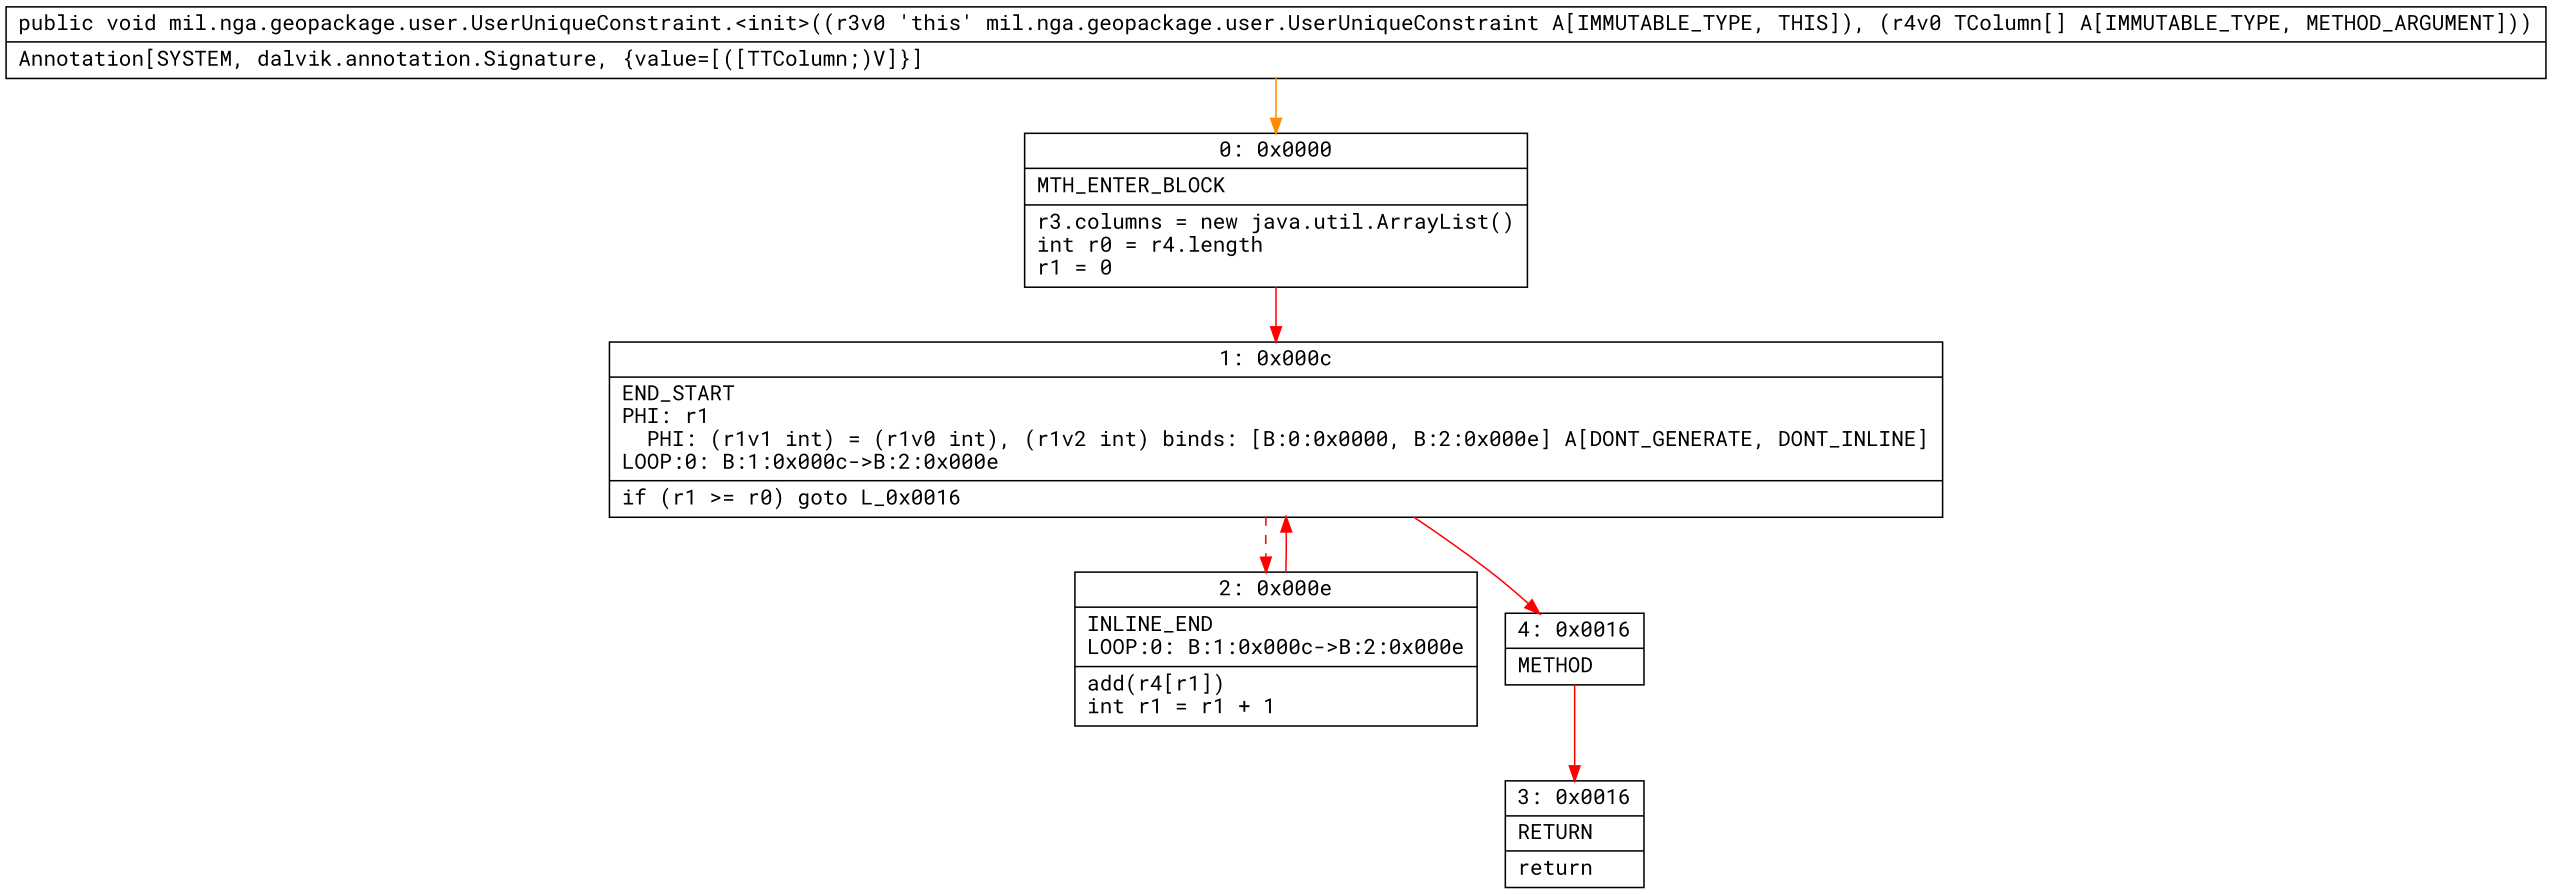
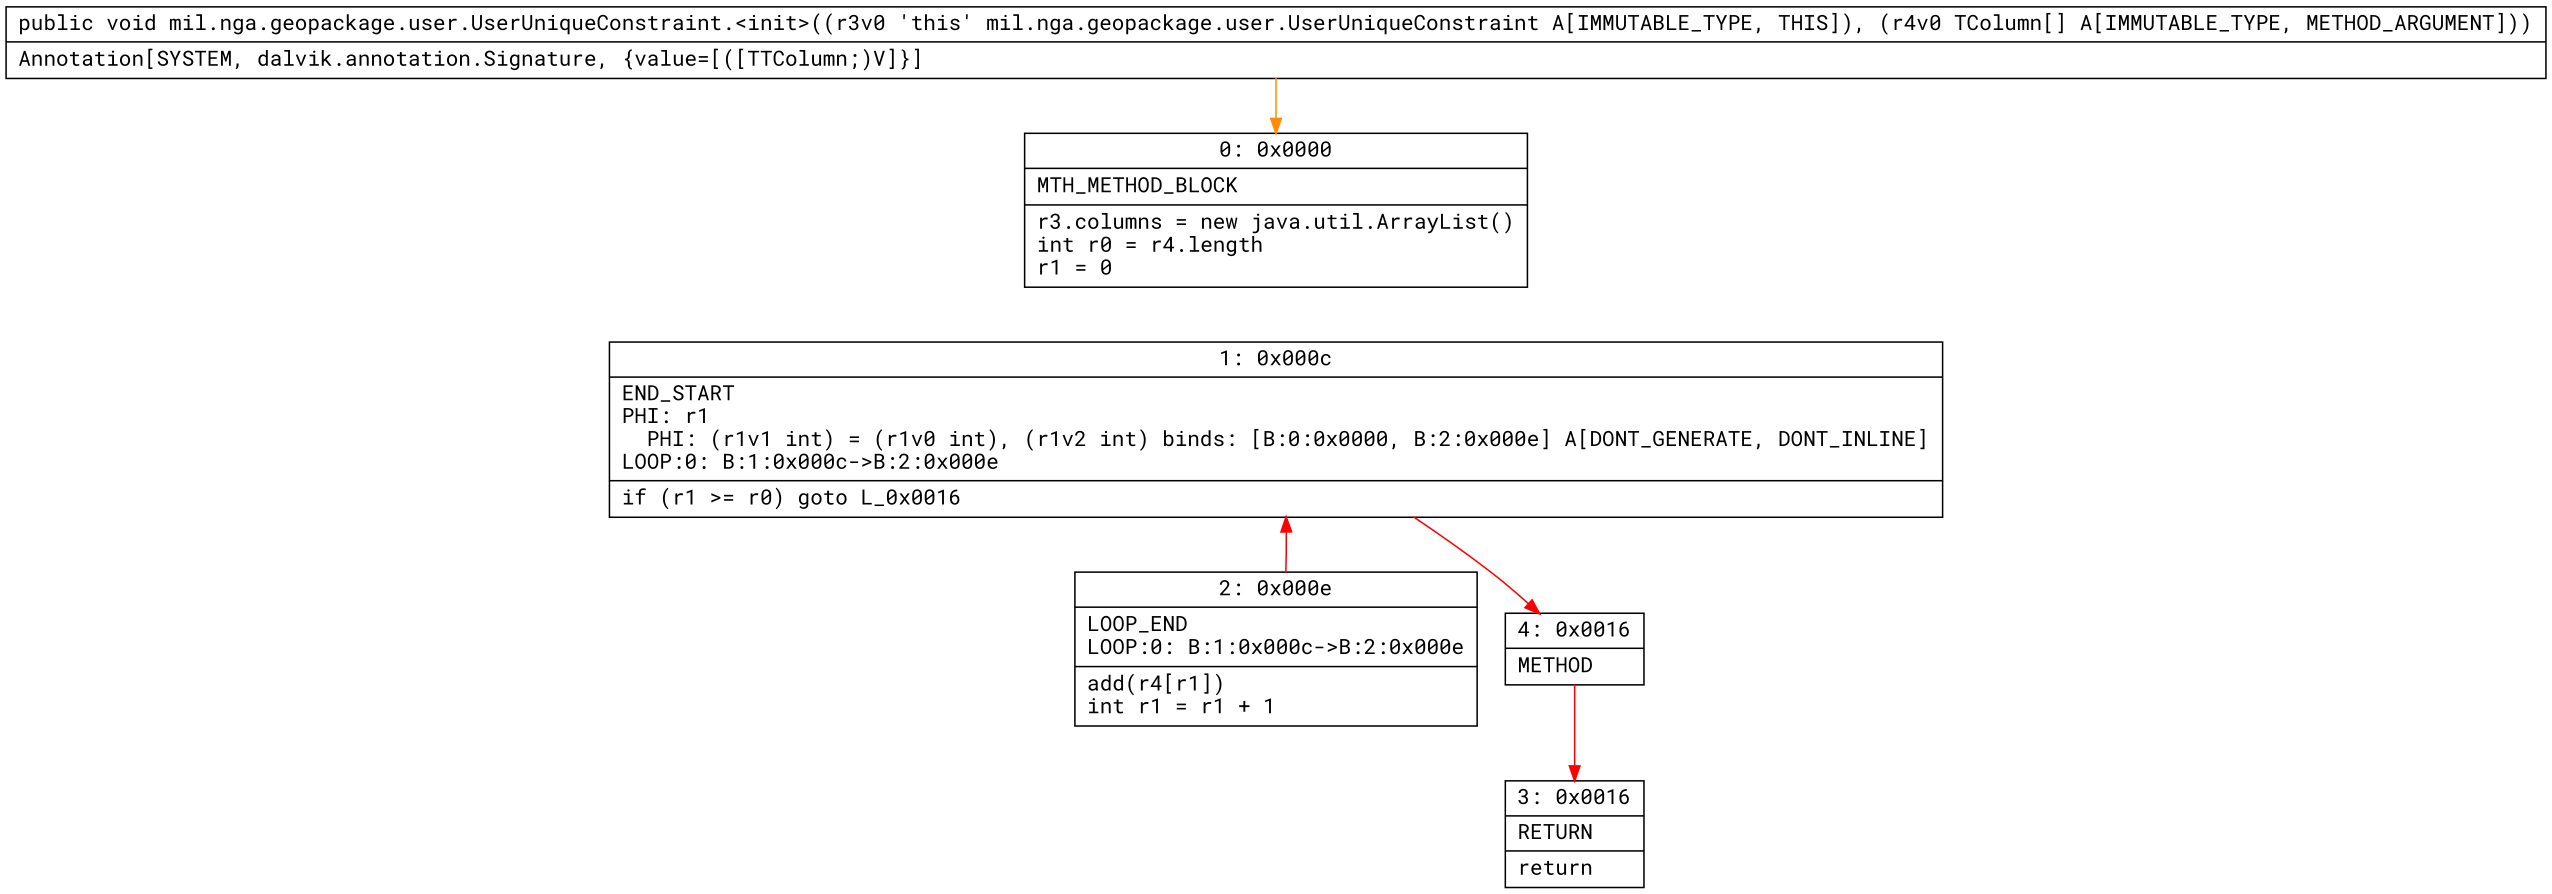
node "0: 0x0000": text "MTH_ENTER_BLOCK" -> "MTH_METHOD_BLOCK"
edge "0: 0x0000" -> "1: 0x000c": removed
edge "1: 0x000c" -> "2: 0x000e": removed
node "2: 0x000e": text "INLINE_END" -> "LOOP_END"
